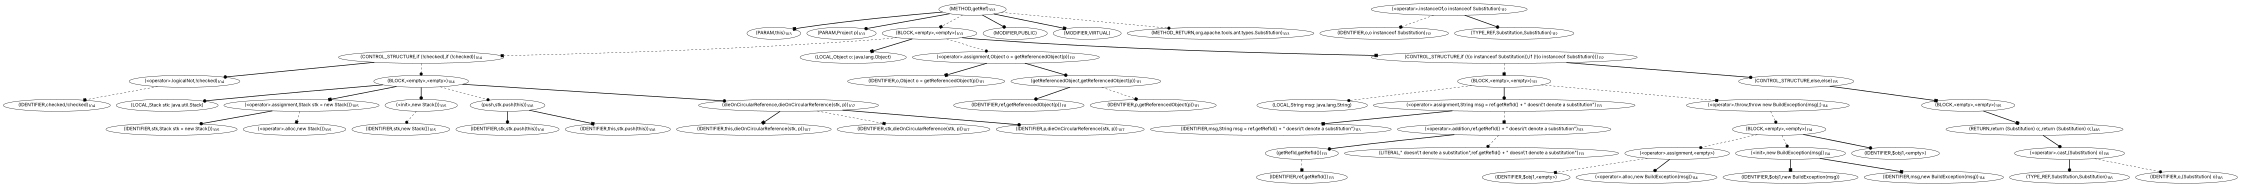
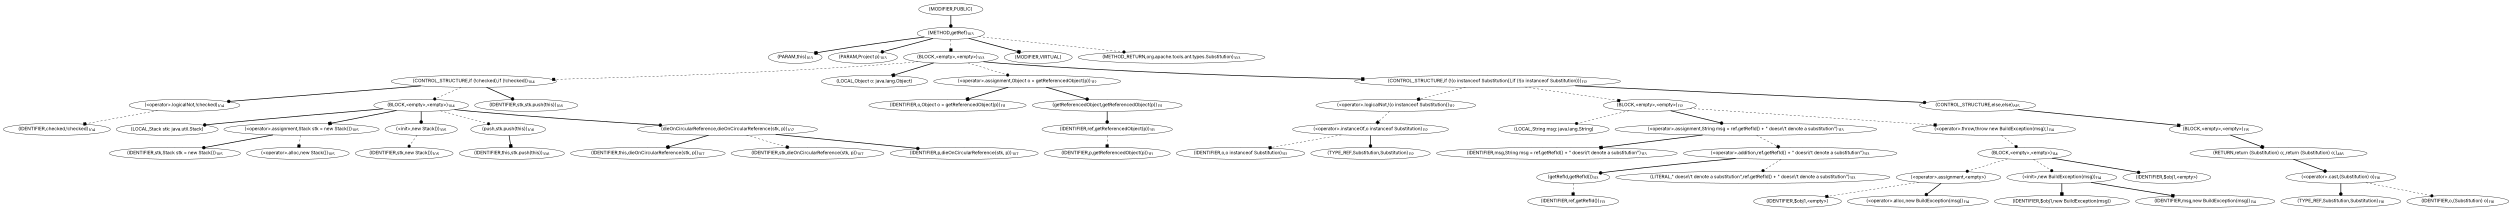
edge "(METHOD,getRef)" -> "(MODIFIER,PUBLIC)": reversed
node "(CONTROL_STRUCTURE,else,else)": text "115" -> "815"
edge "(getReferencedObject,getReferencedObject(p))" -> "(IDENTIFIER,p,getReferencedObject(p))": now "(IDENTIFIER,ref,getReferencedObject(p))" -> "(IDENTIFIER,p,getReferencedObject(p))"
node "(<operator>.logicalNot,!(o instanceof Substitution))": added
edge "(push,stk.push(this))" -> "(IDENTIFIER,stk,stk.push(this))": now "(CONTROL_STRUCTURE,if (!checked),if (!checked))" -> "(IDENTIFIER,stk,stk.push(this))"
